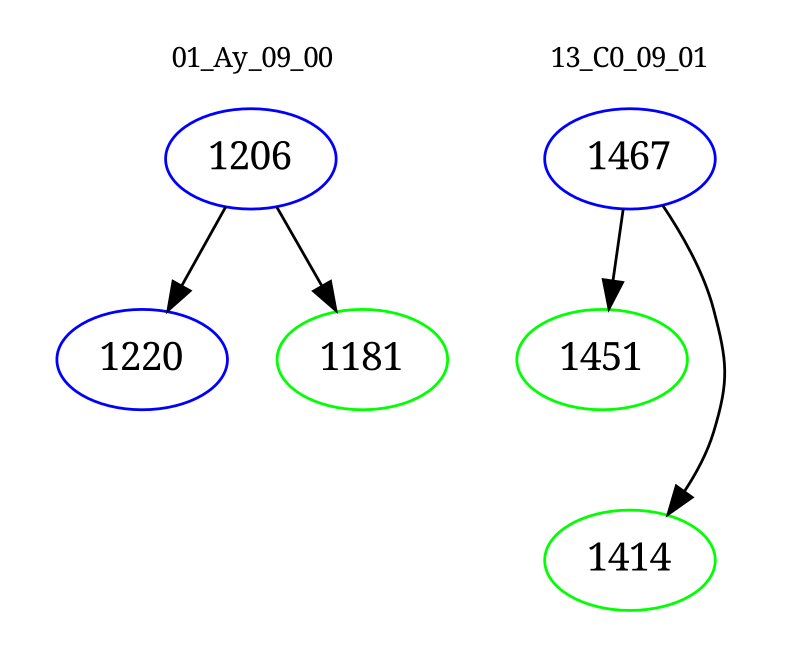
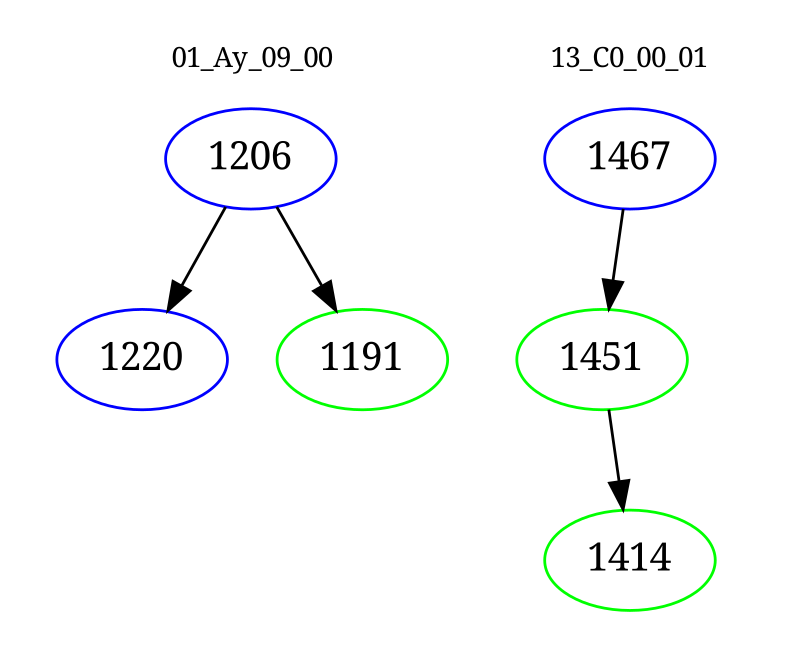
cluster "13_C0_09_01": label "13_C0_09_01" -> "13_C0_00_01"
edge "1467" -> "1414": now "1451" -> "1414"
node "1181": label "1181" -> "1191"
